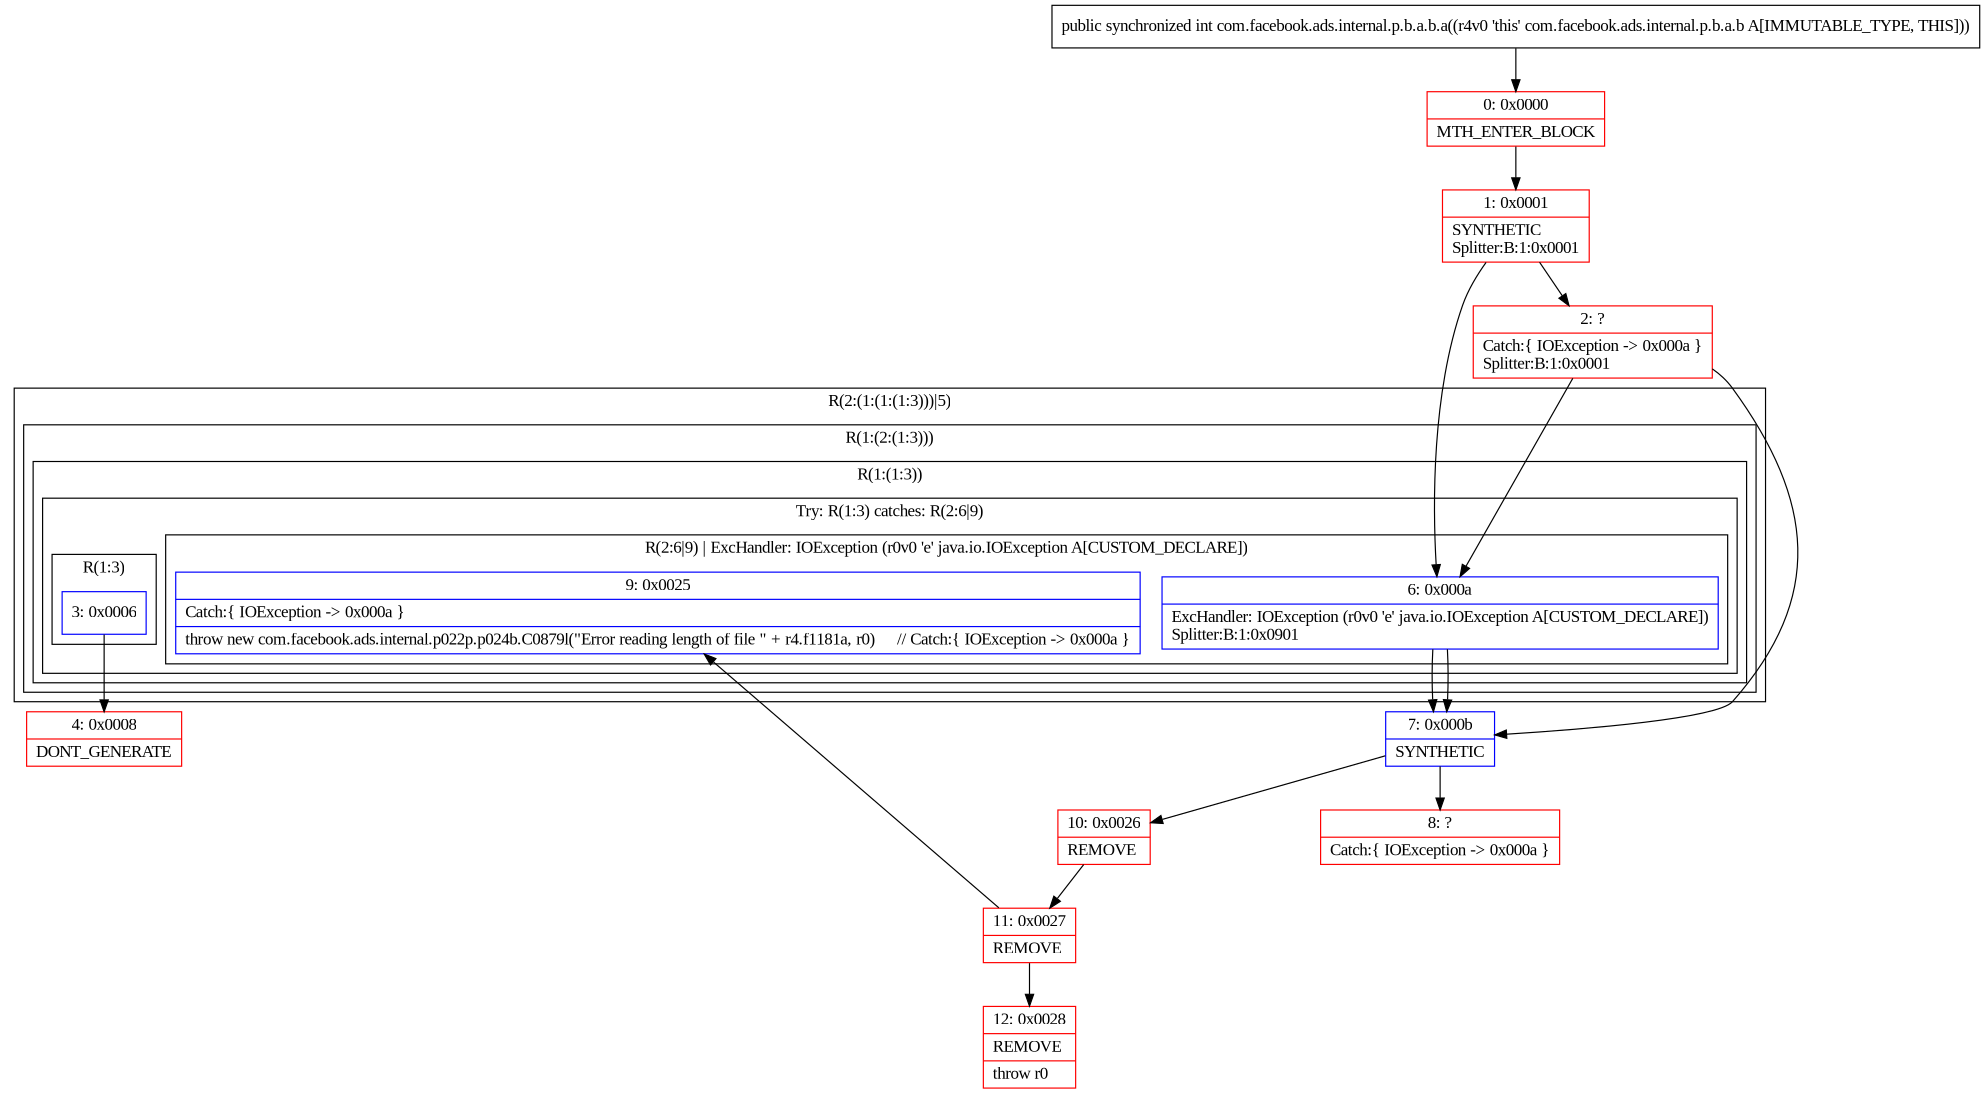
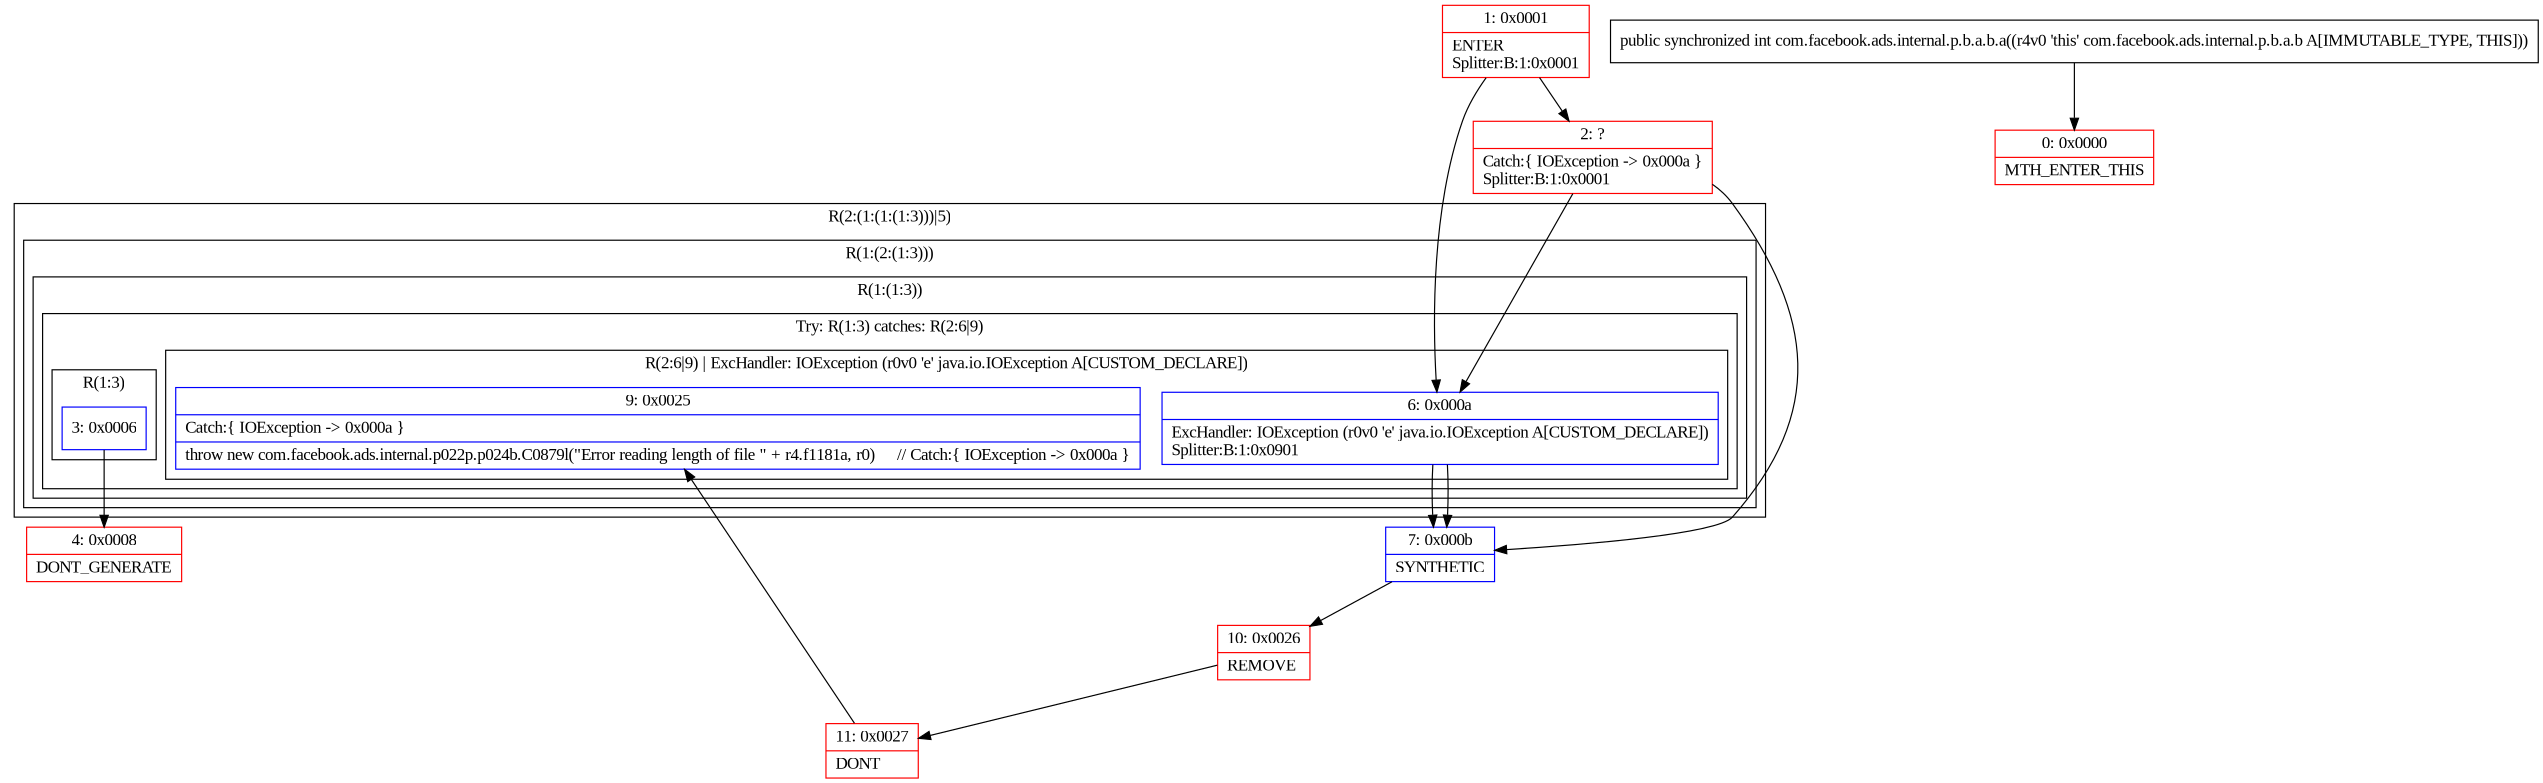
node "0: 0x0000": text "MTH_ENTER_BLOCK" -> "MTH_ENTER_THIS"
edge "0: 0x0000" -> "1: 0x0001": removed
node "1: 0x0001": text "SYNTHETIC" -> "ENTER"
node "8: ?": removed
node "11: 0x0027": text "REMOVE" -> "DONT"
node "12: 0x0028": removed
